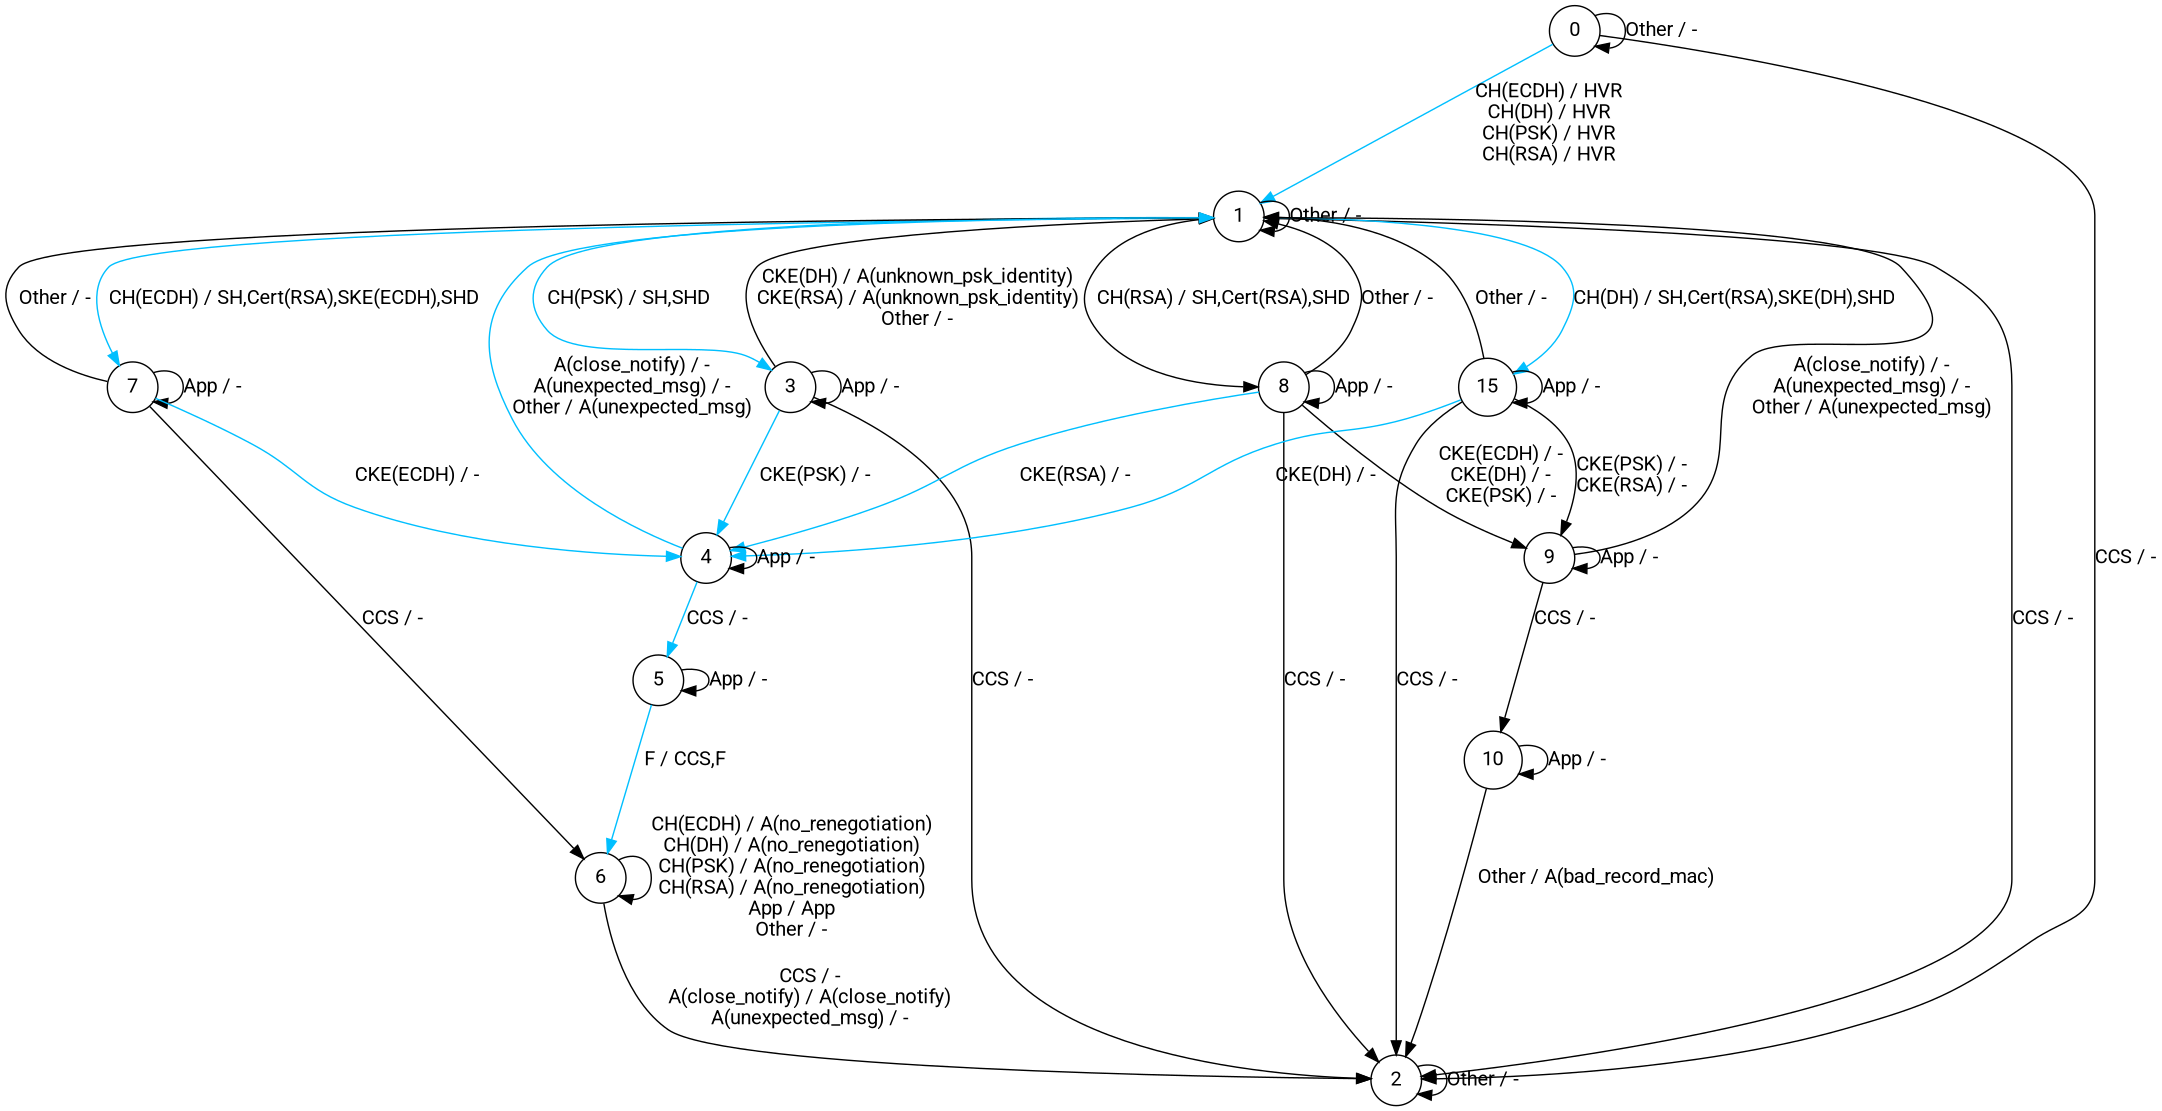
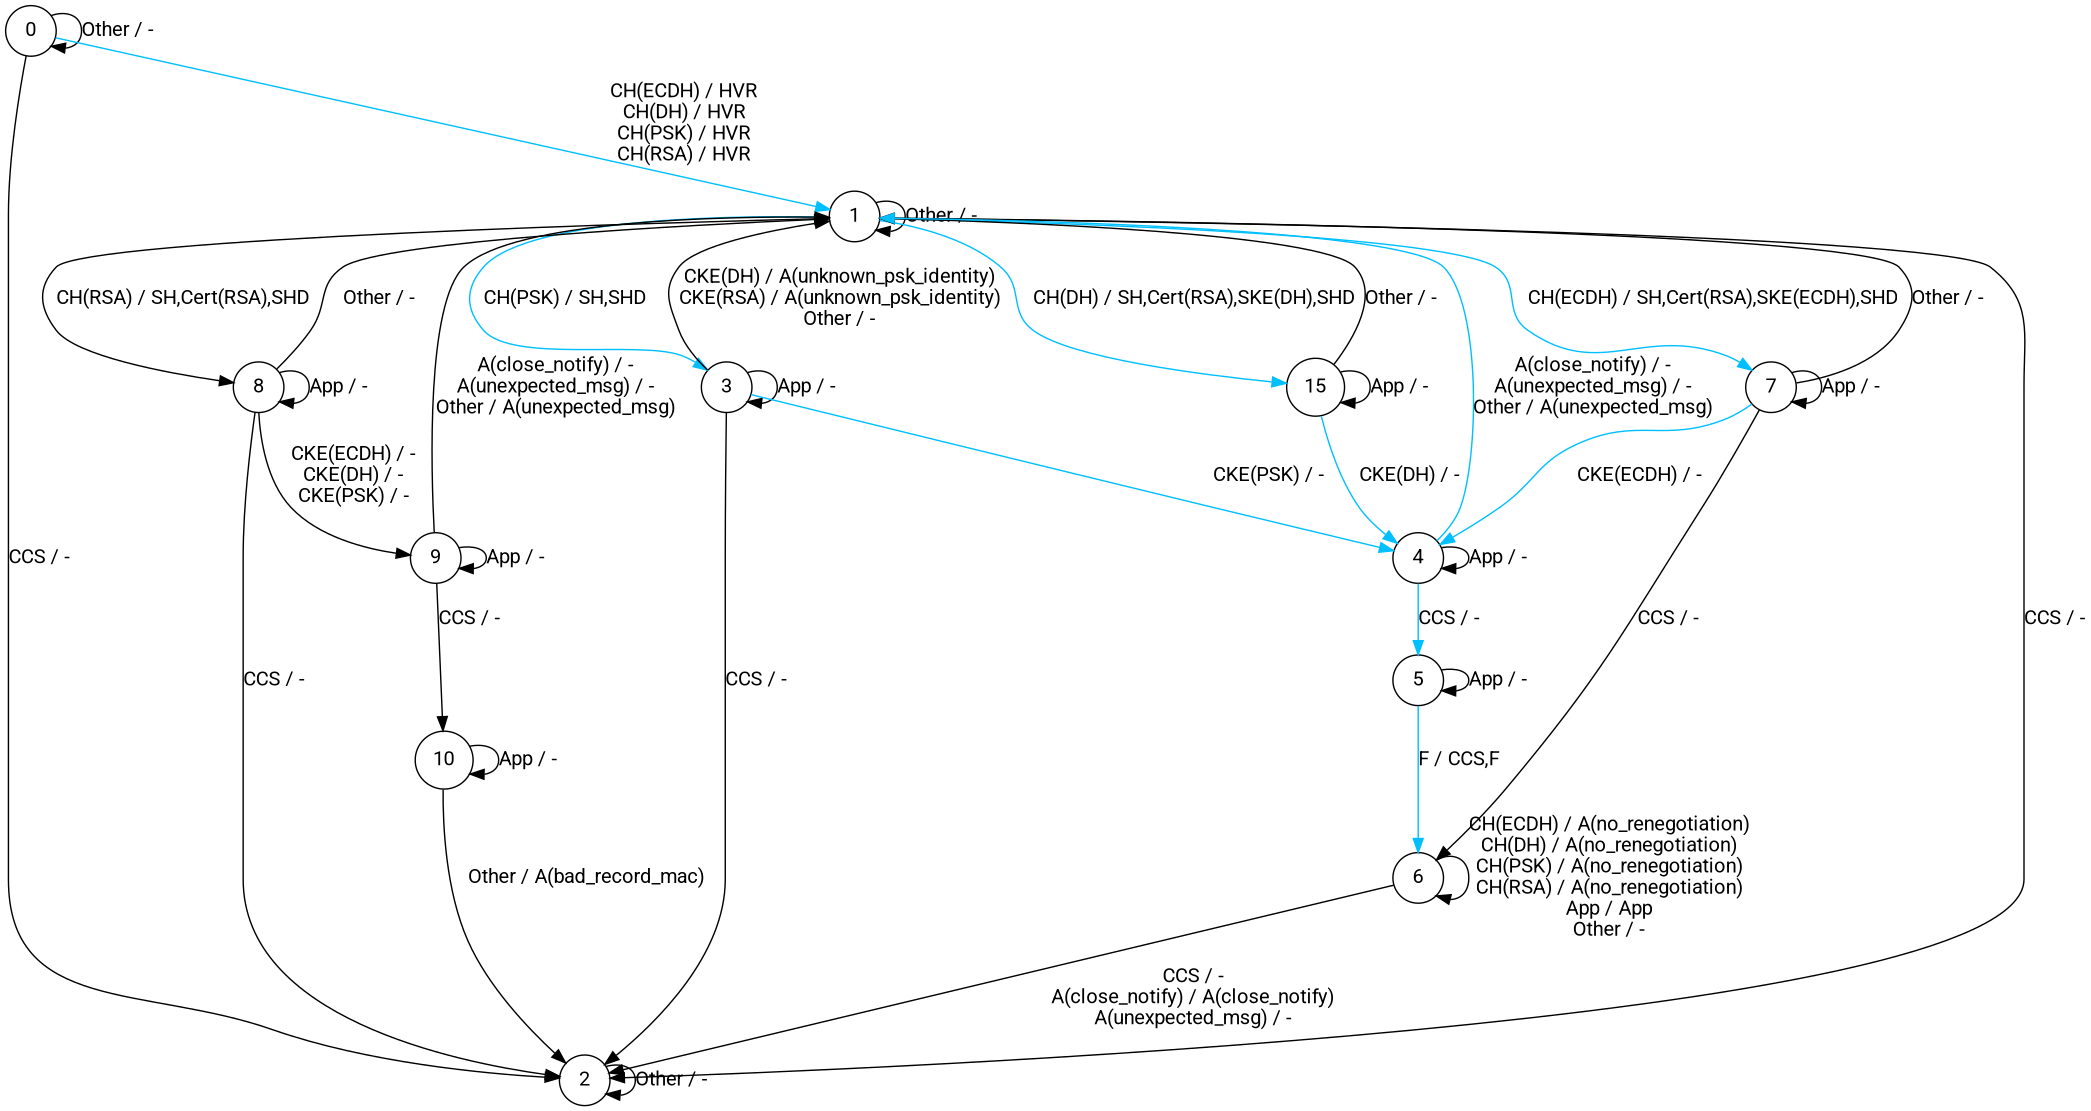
edge "15" -> "9": removed, label "CKE(PSK) / - CKE(RSA) / -"
edge "8" -> "4": removed, label "CKE(RSA) / -"
edge "15" -> "2": removed, label "CCS / -"
